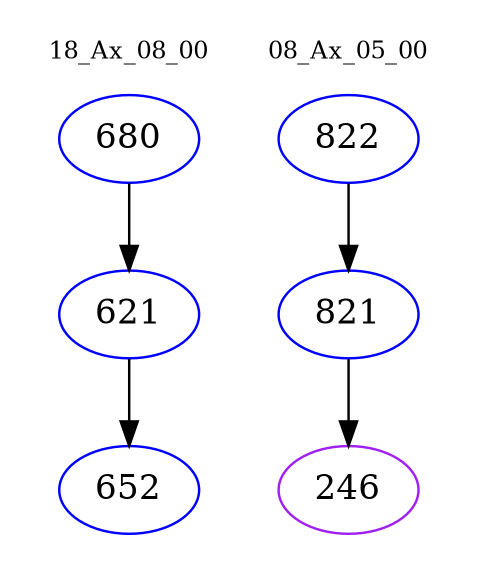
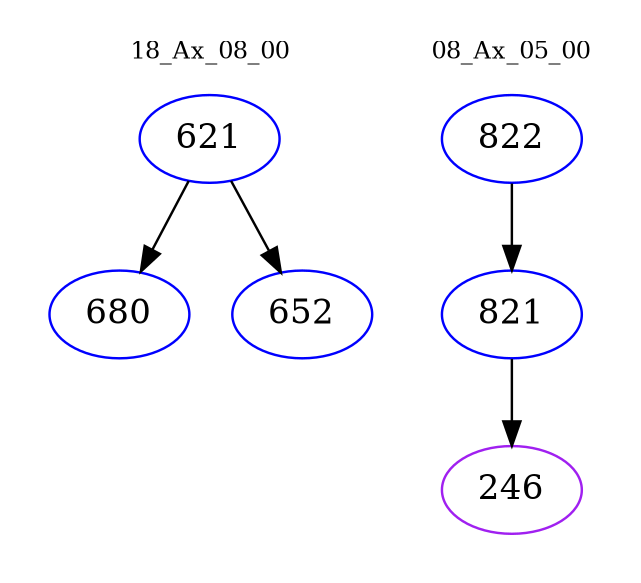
edge "680" -> "621": reversed
